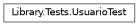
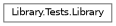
node "Library.Tests.UsuarioTest": label "Library.Tests.UsuarioTest" -> "Library.Tests.Library"
